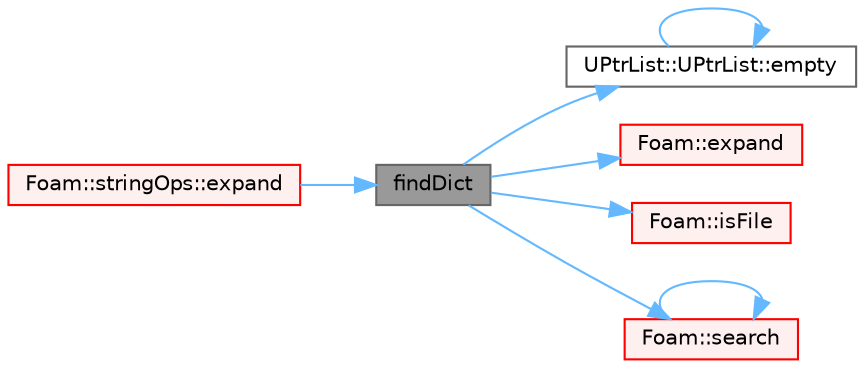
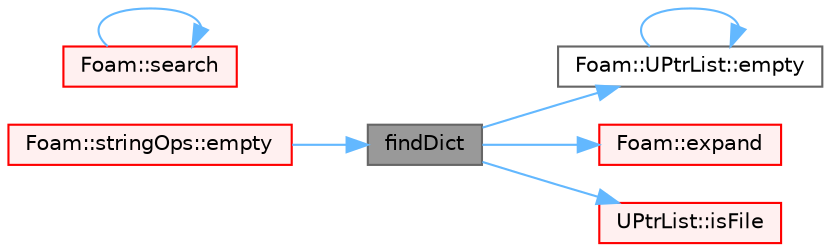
node "UPtrList::UPtrList::empty": label "UPtrList::UPtrList::empty" -> "Foam::UPtrList::empty"
node "Foam::stringOps::expand": label "Foam::stringOps::expand" -> "Foam::stringOps::empty"
node "Foam::isFile": label "Foam::isFile" -> "UPtrList::isFile"
edge "findDict" -> "Foam::search": removed
